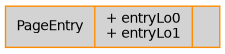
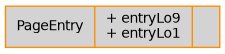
node "PageEntry": text "+ entryLo0" -> "+ entryLo9"
